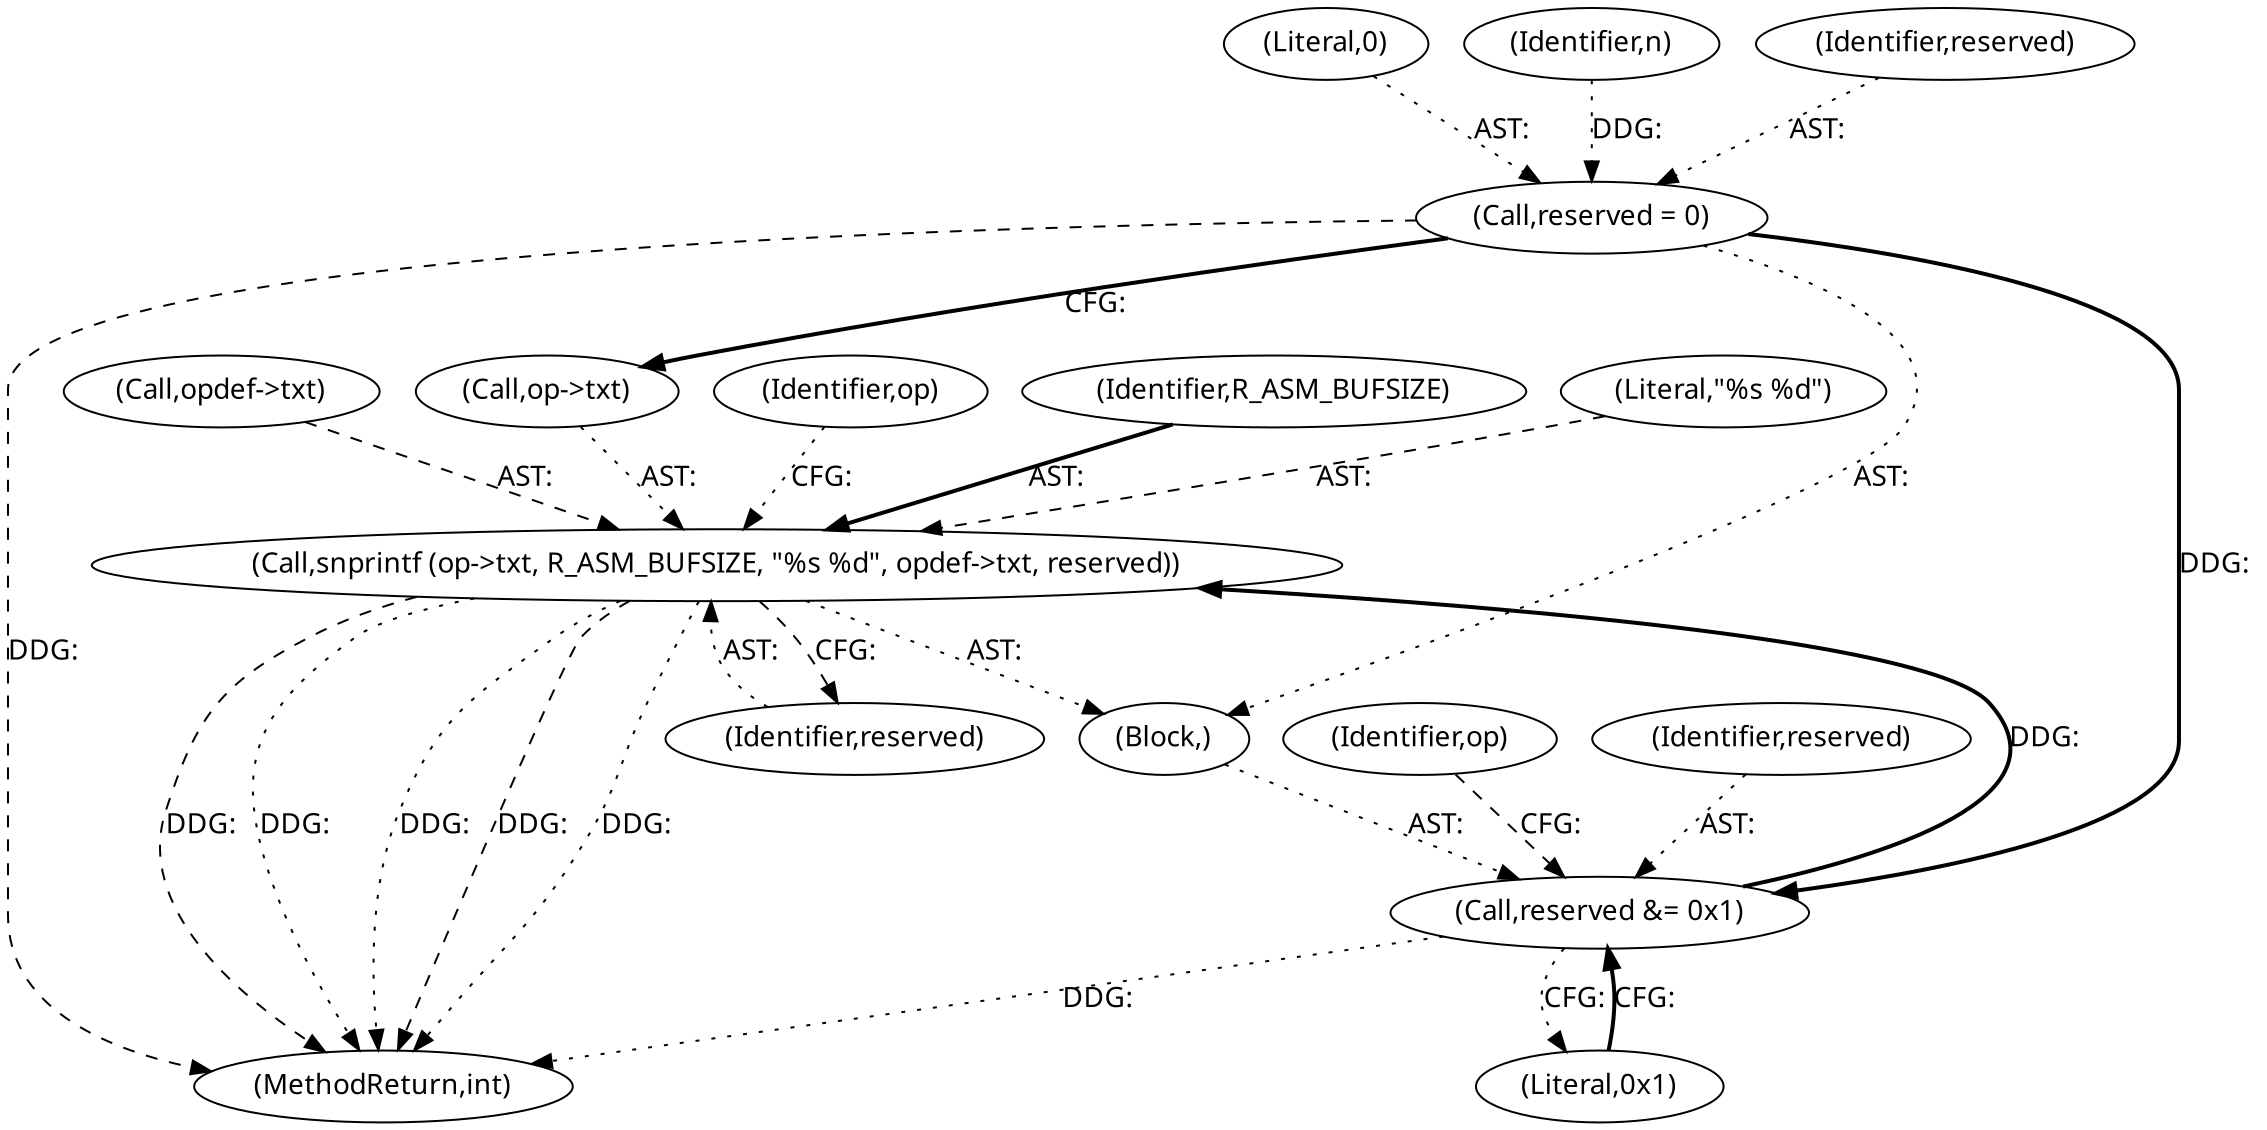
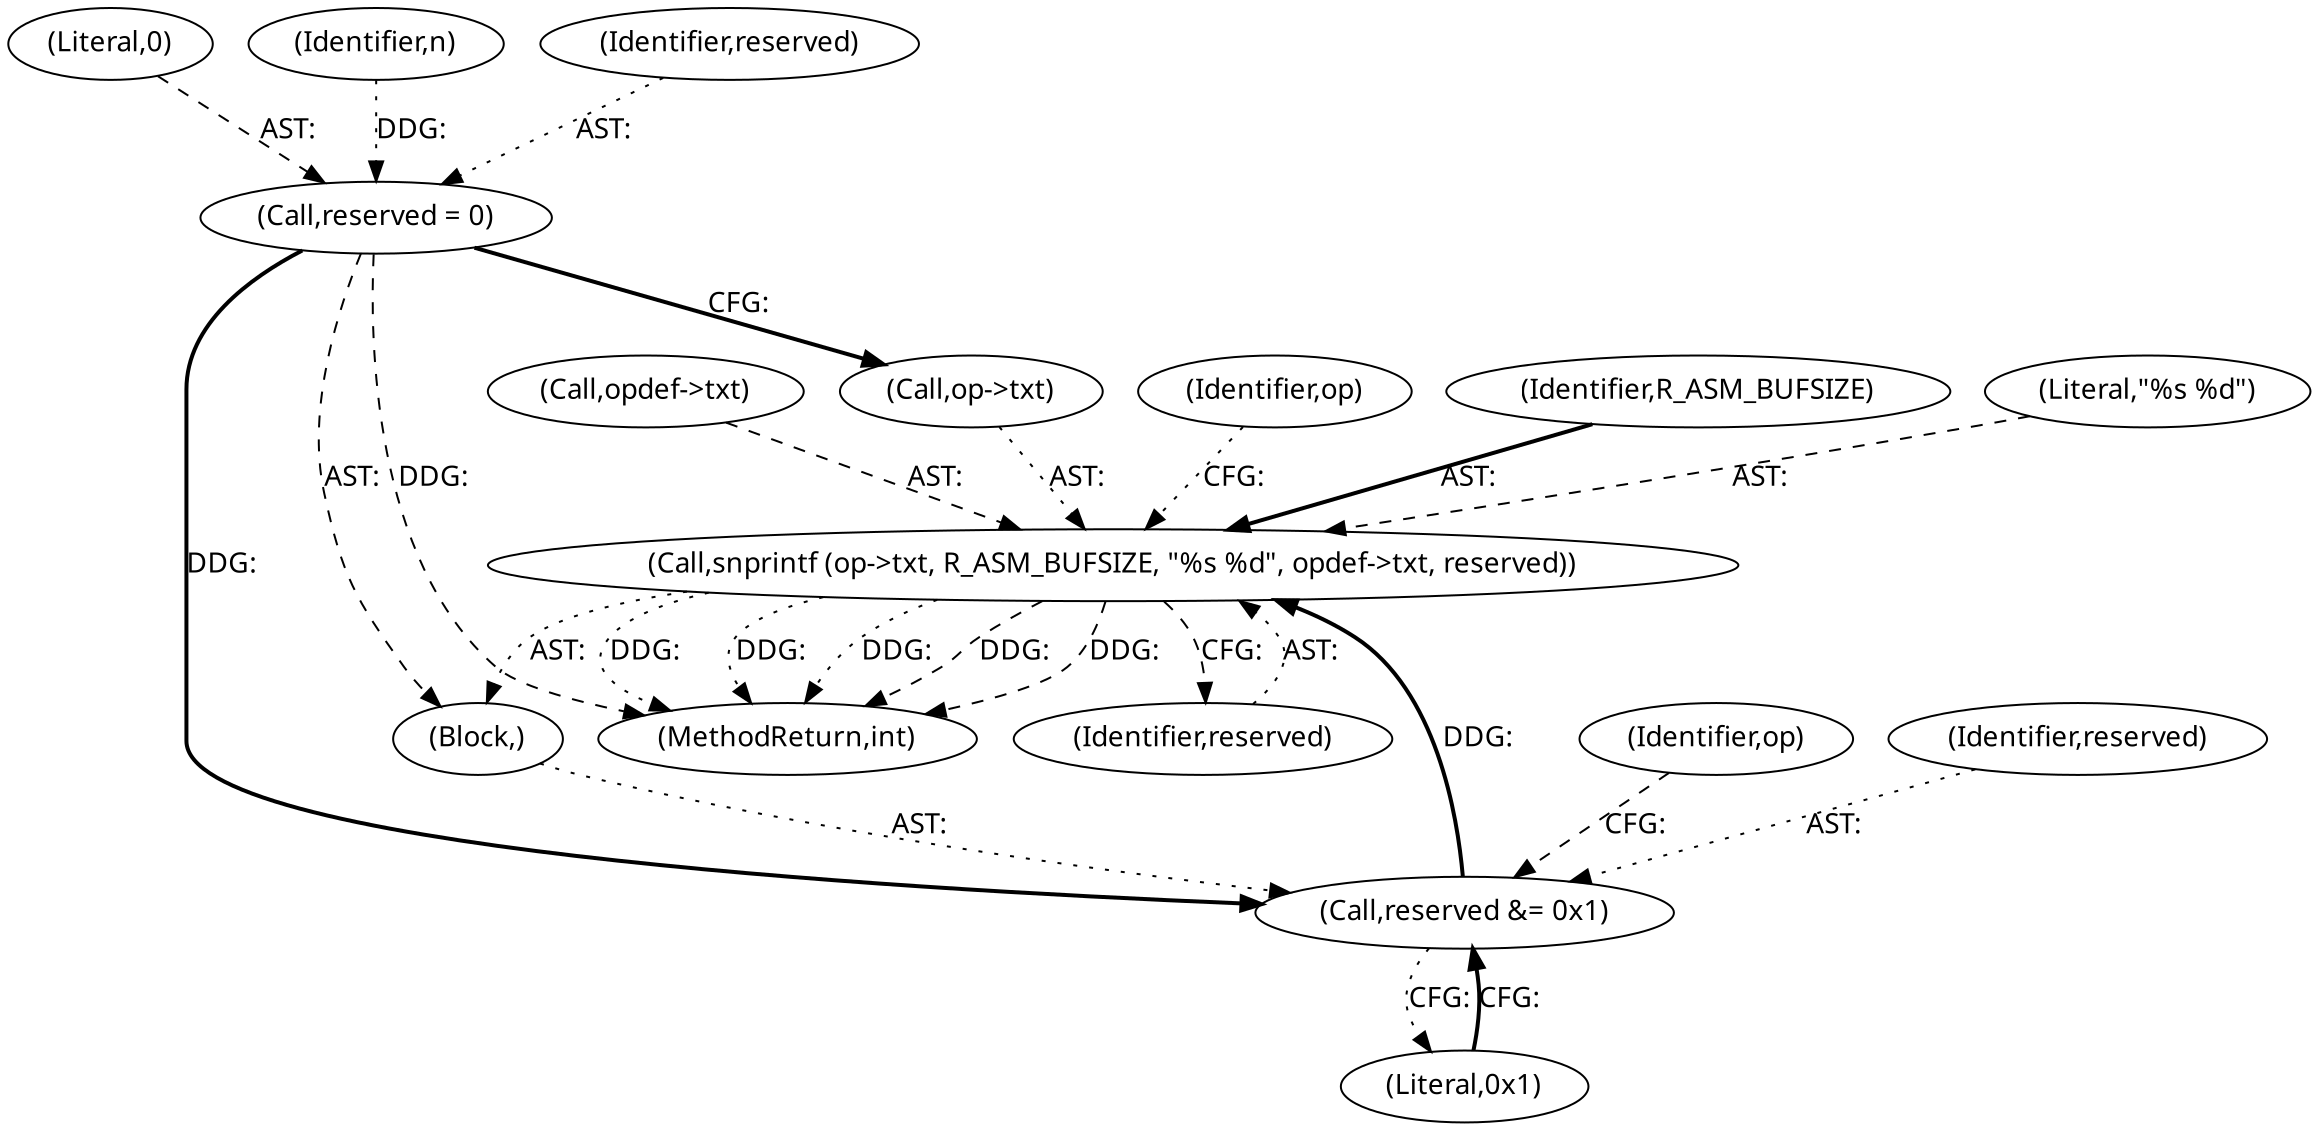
edge "(Literal,0)" -> "(Call,reserved = 0)": style dotted -> dashed
edge "(Call,reserved = 0)" -> "(Block,)": style dotted -> dashed
edge "(Call,reserved &= 0x1)" -> "(MethodReturn,int)": removed, label "DDG:"
